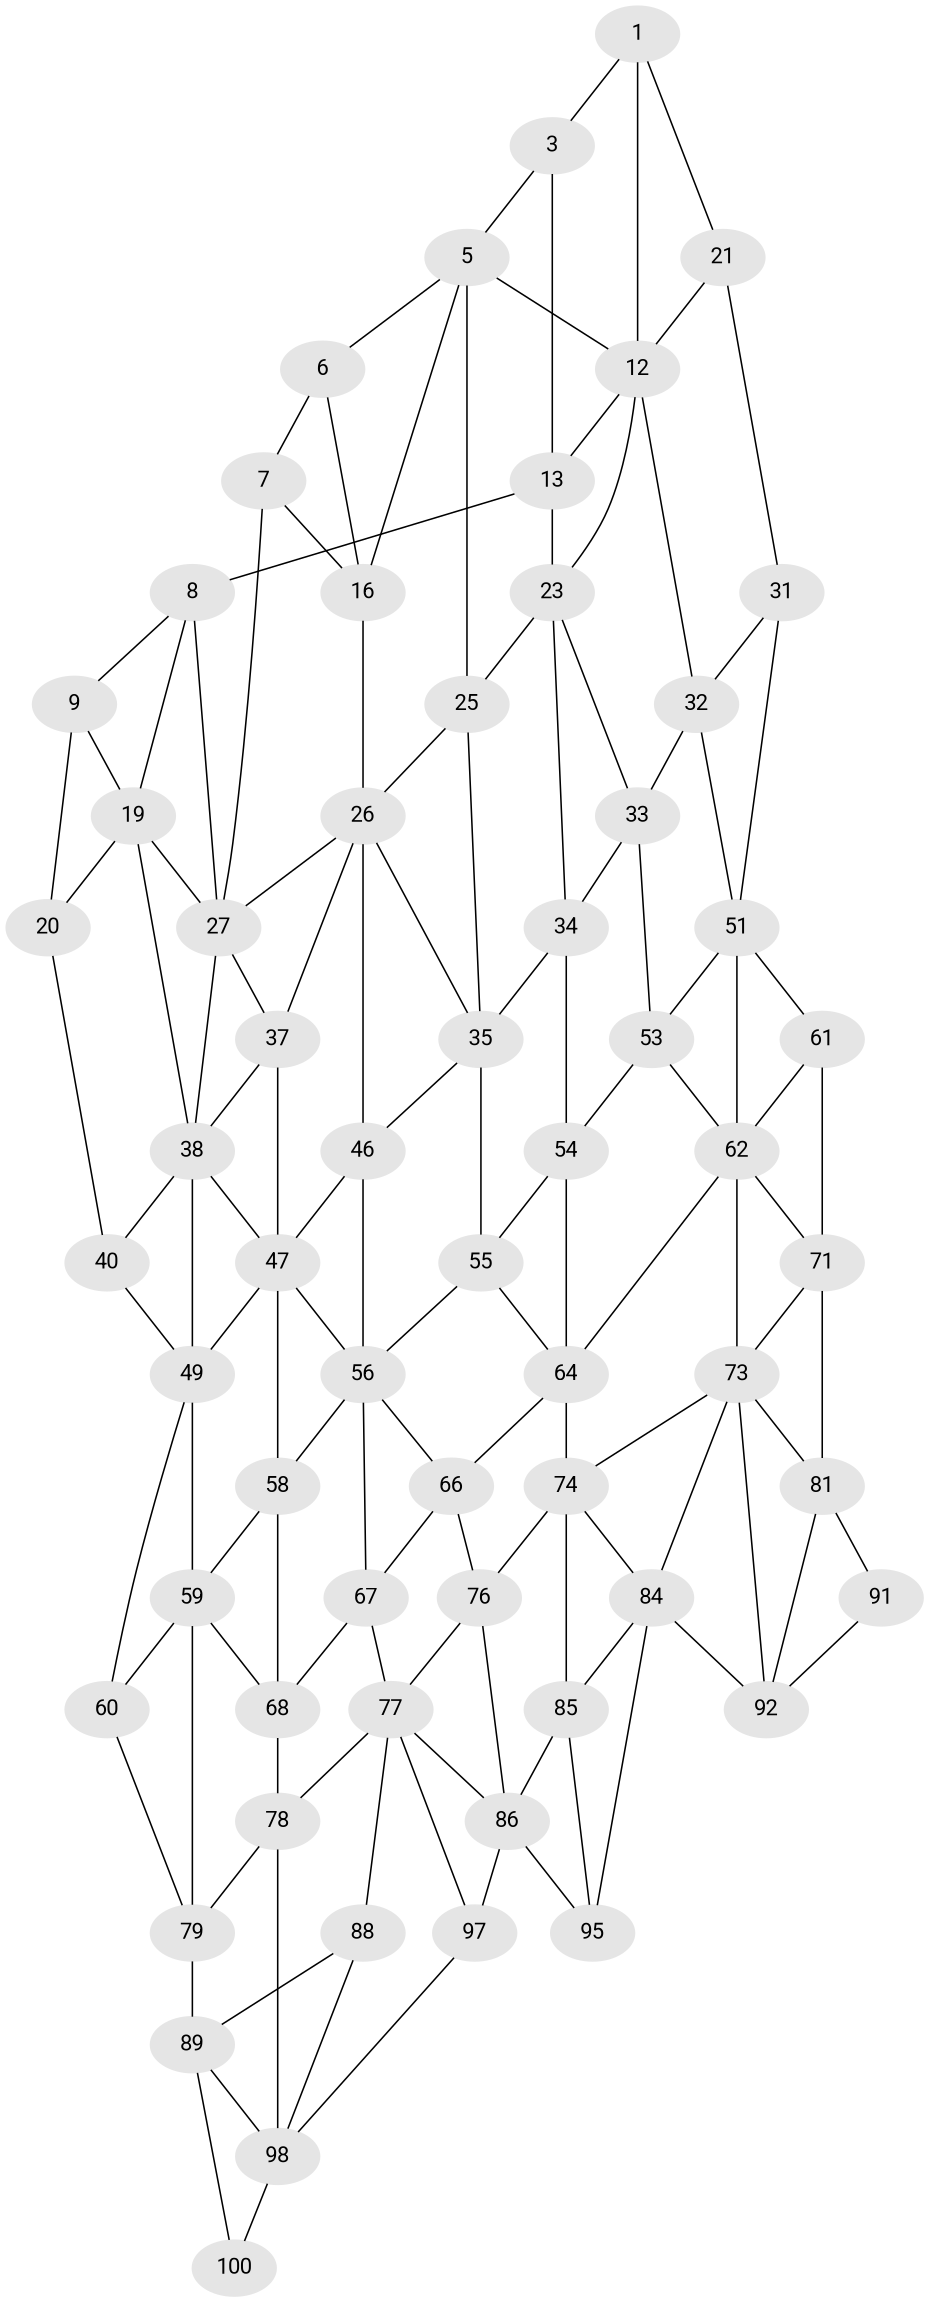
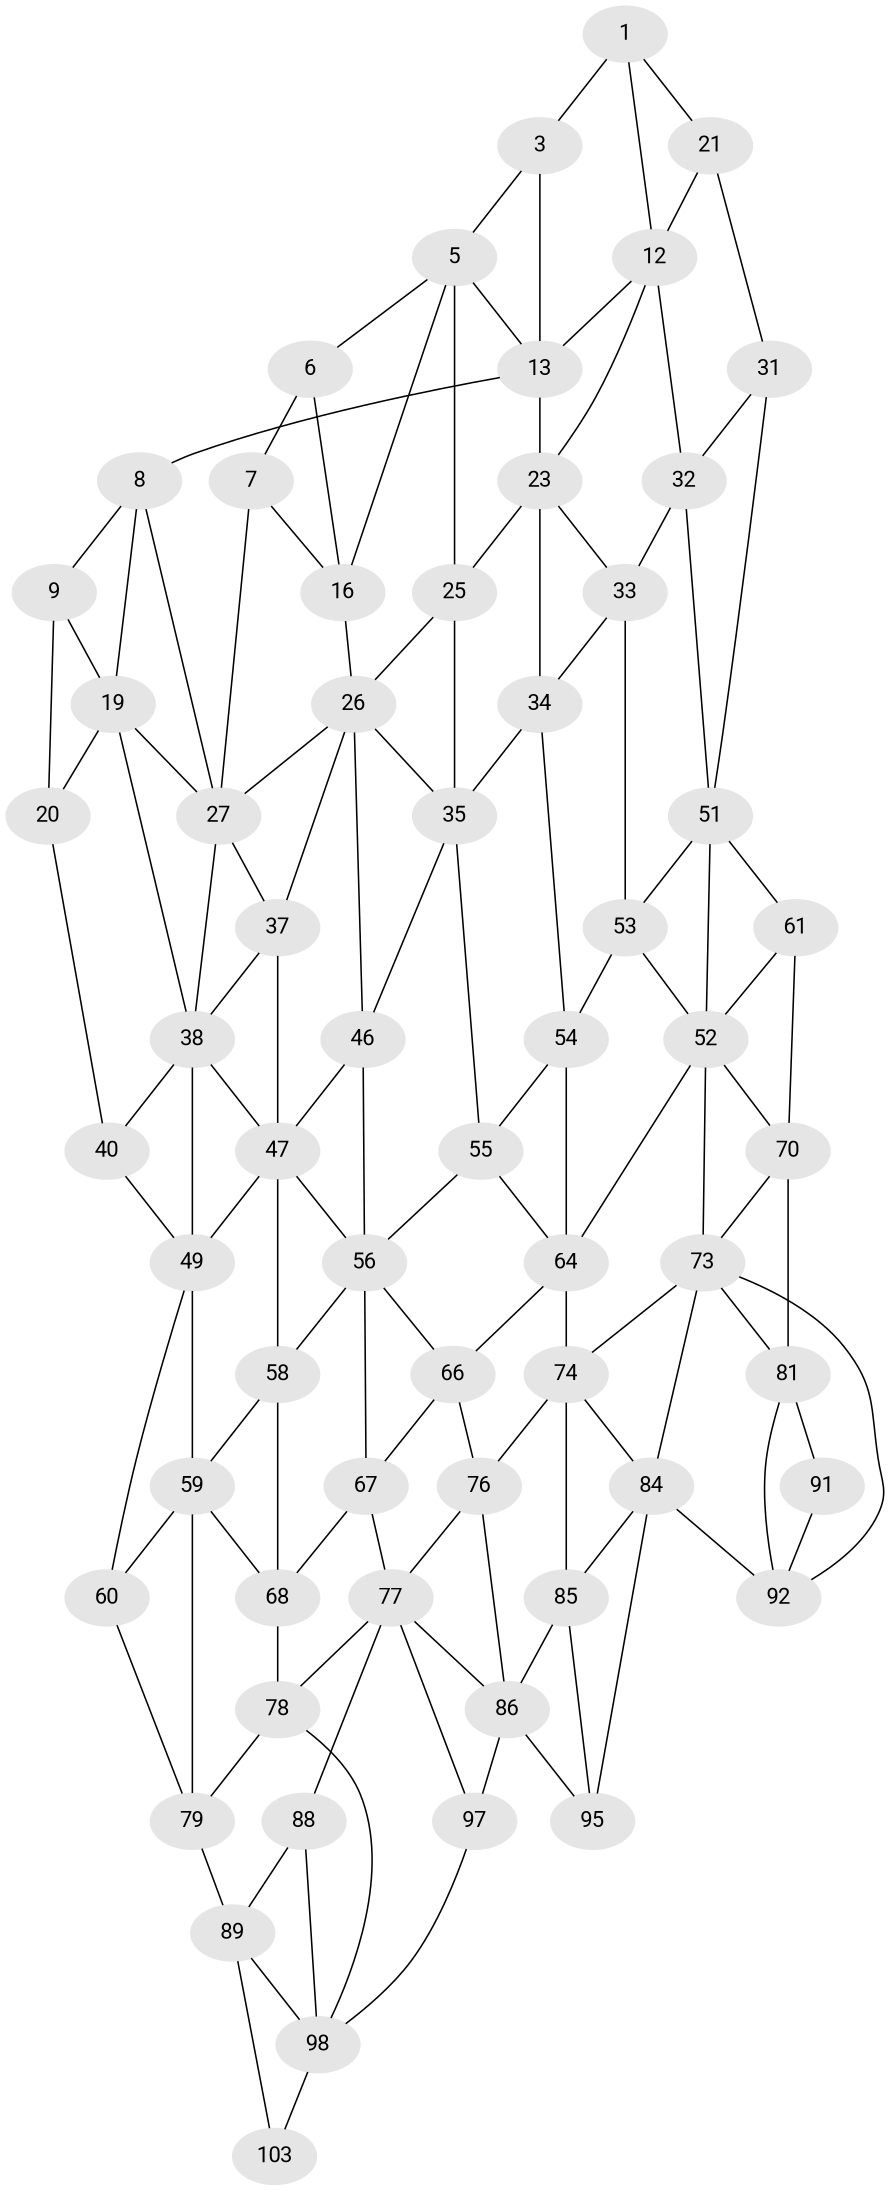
edge "5" -- "12": now "5" -- "13"
node "62": label "62" -> "52"
node "71": label "71" -> "70"
node "100": label "100" -> "103"
